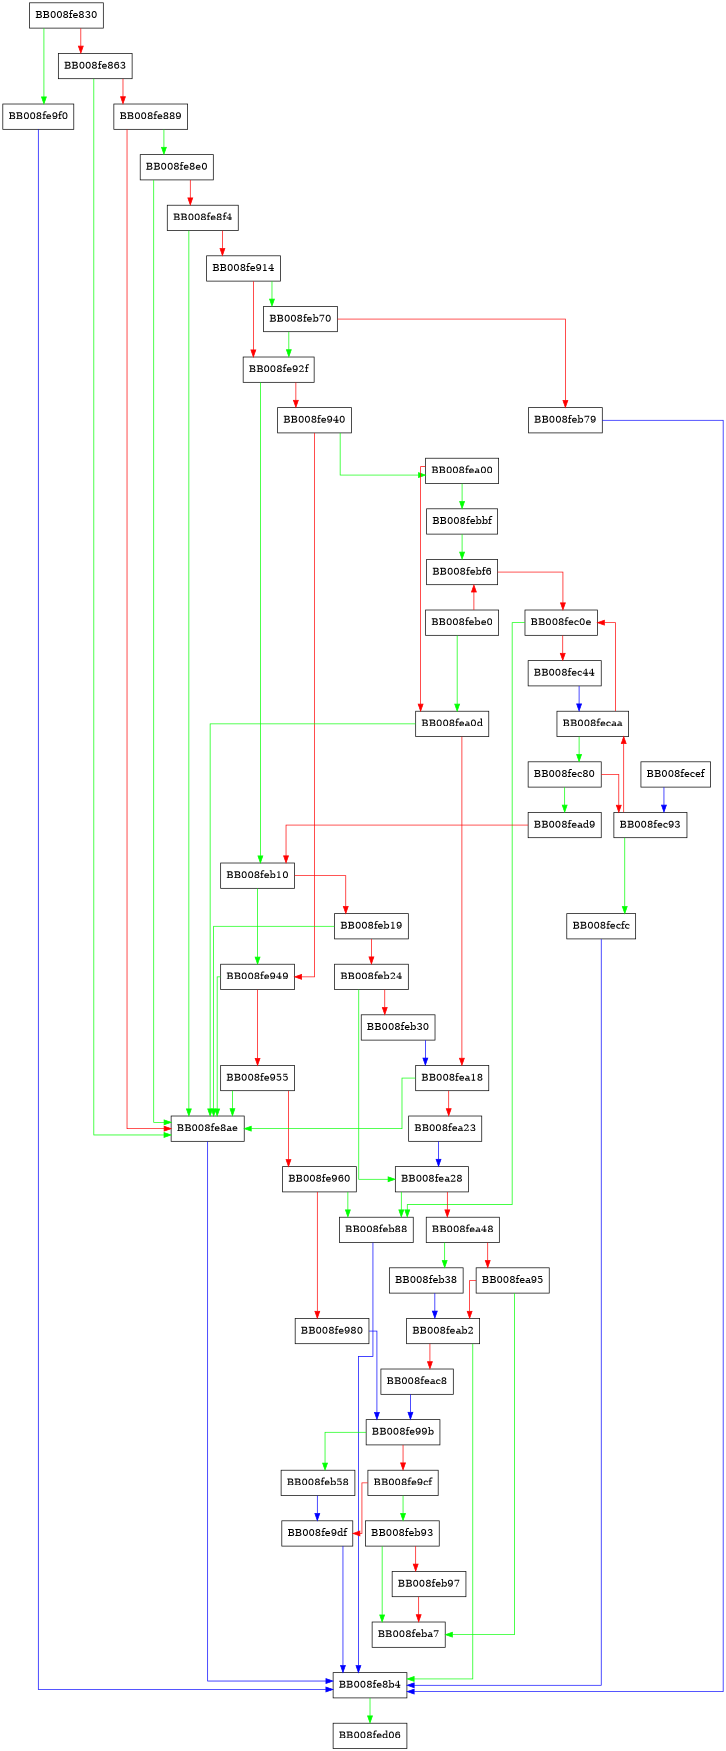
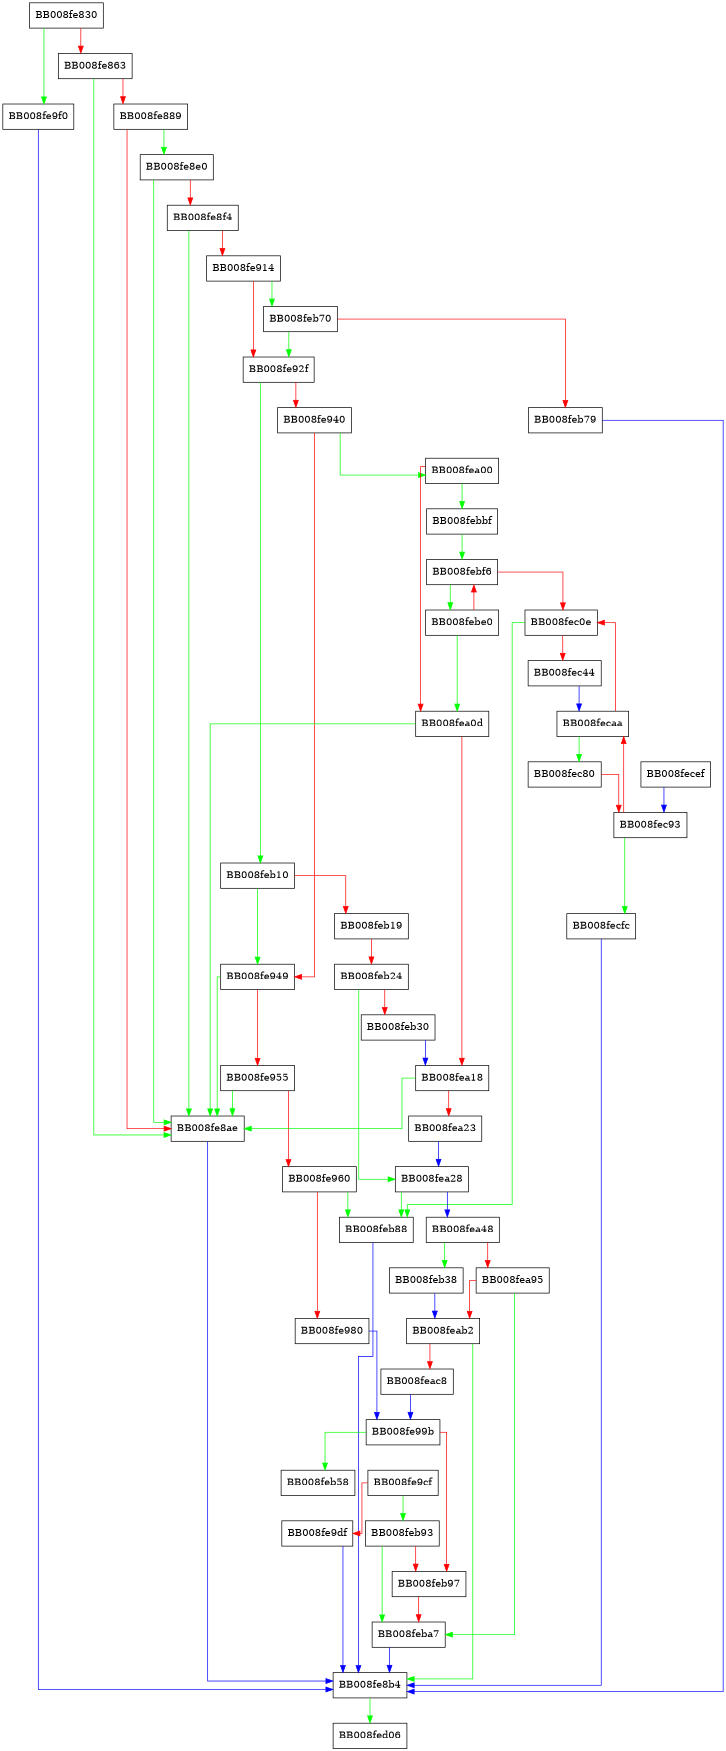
edge "BB008febf6" -> "BB008febe0": added
node "BB008fead9": removed
edge "BB008feb19" -> "BB008fe8ae": removed
edge "BB008fea28" -> "BB008fea48": color red -> blue
edge "BB008fe99b" -> "BB008fe9cf": now "BB008fe99b" -> "BB008feb97"
edge "BB008feb58" -> "BB008fe9df": removed
edge "BB008feba7" -> "BB008fe8b4": added
